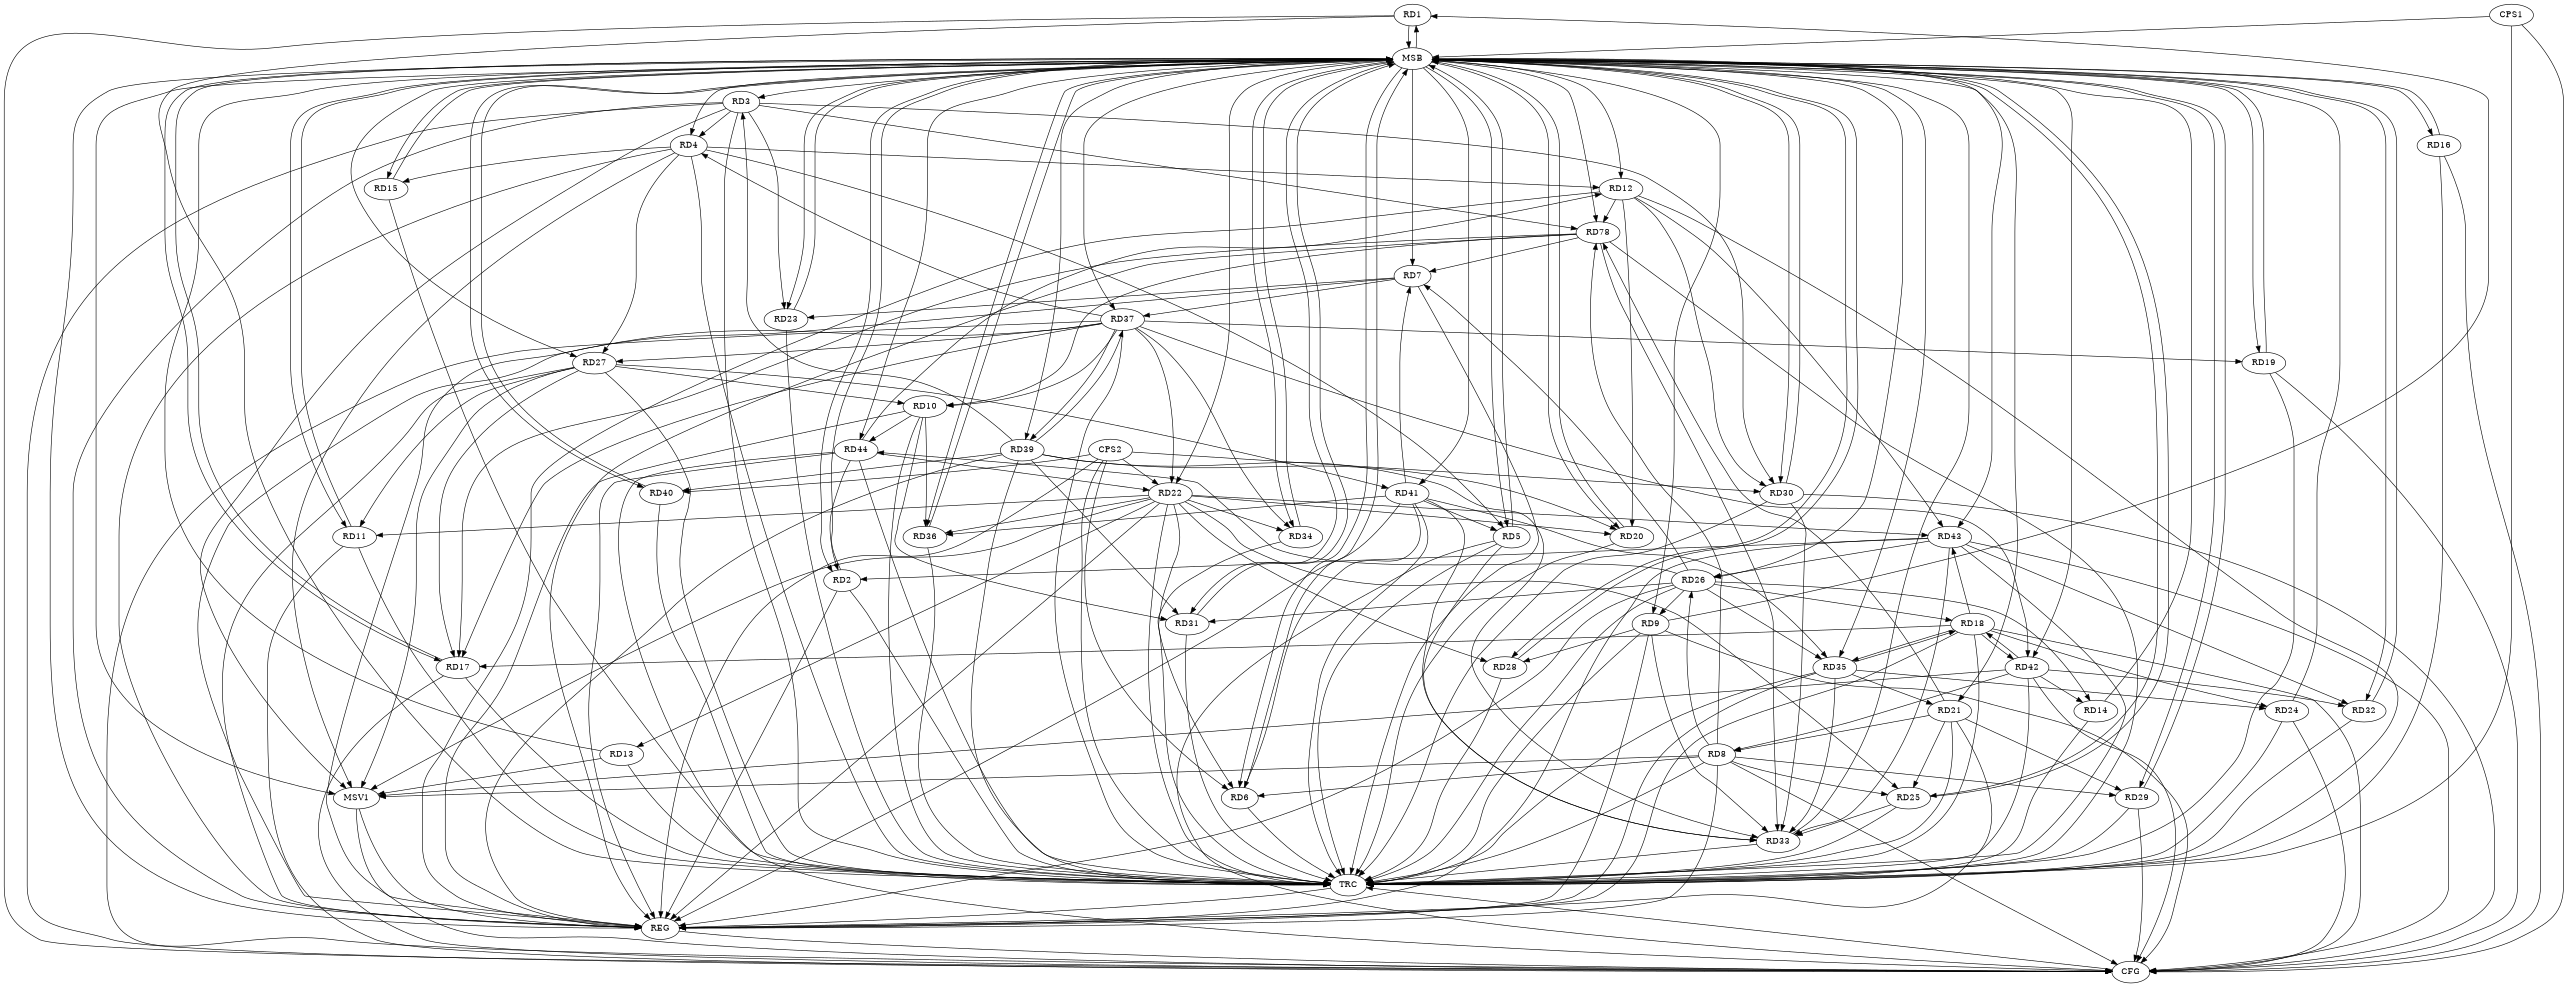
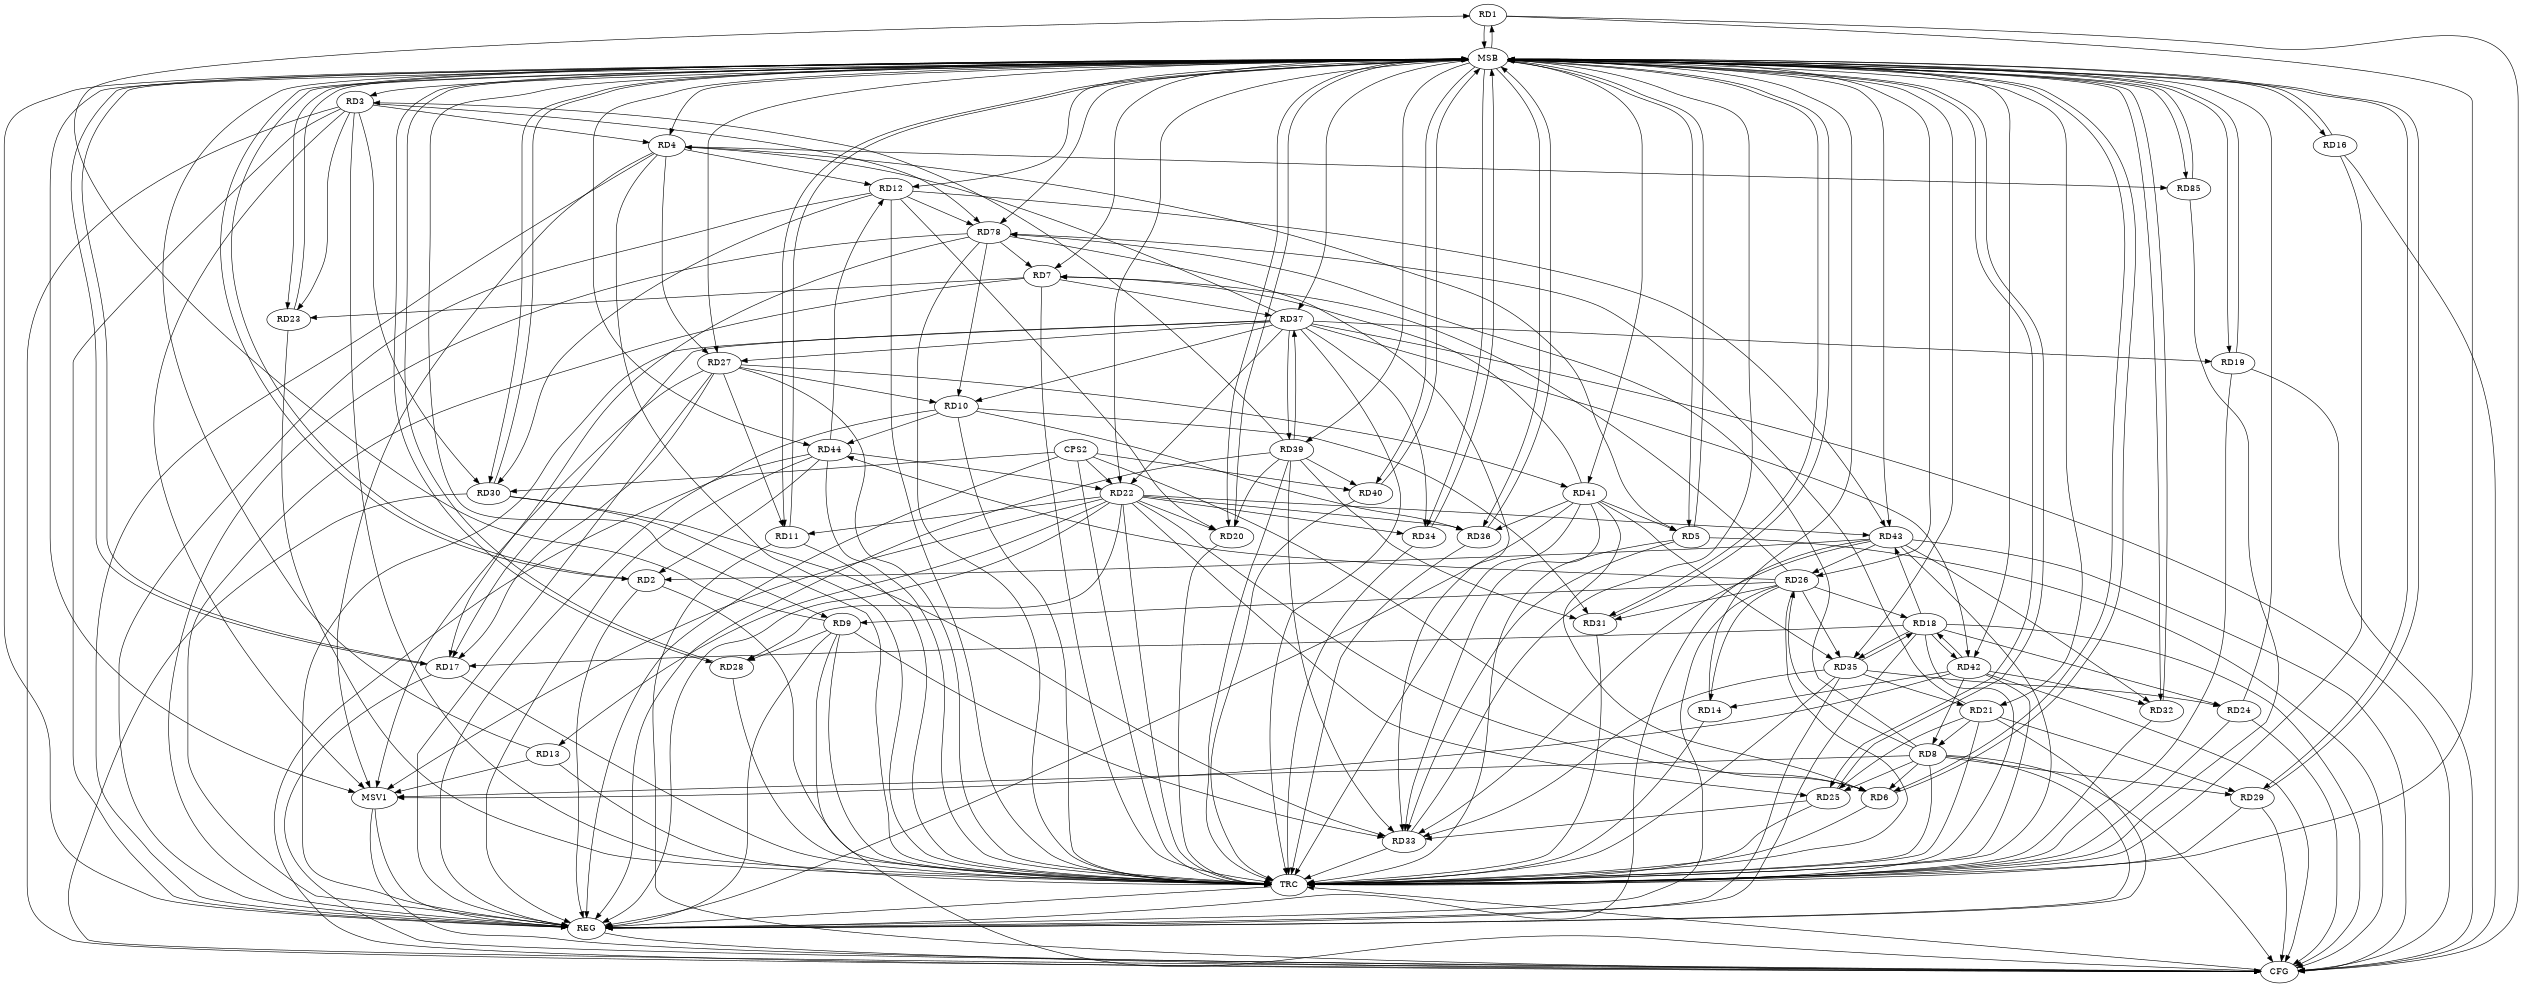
node "CPS1": removed
node "RD15": label "RD15" -> "RD85"
